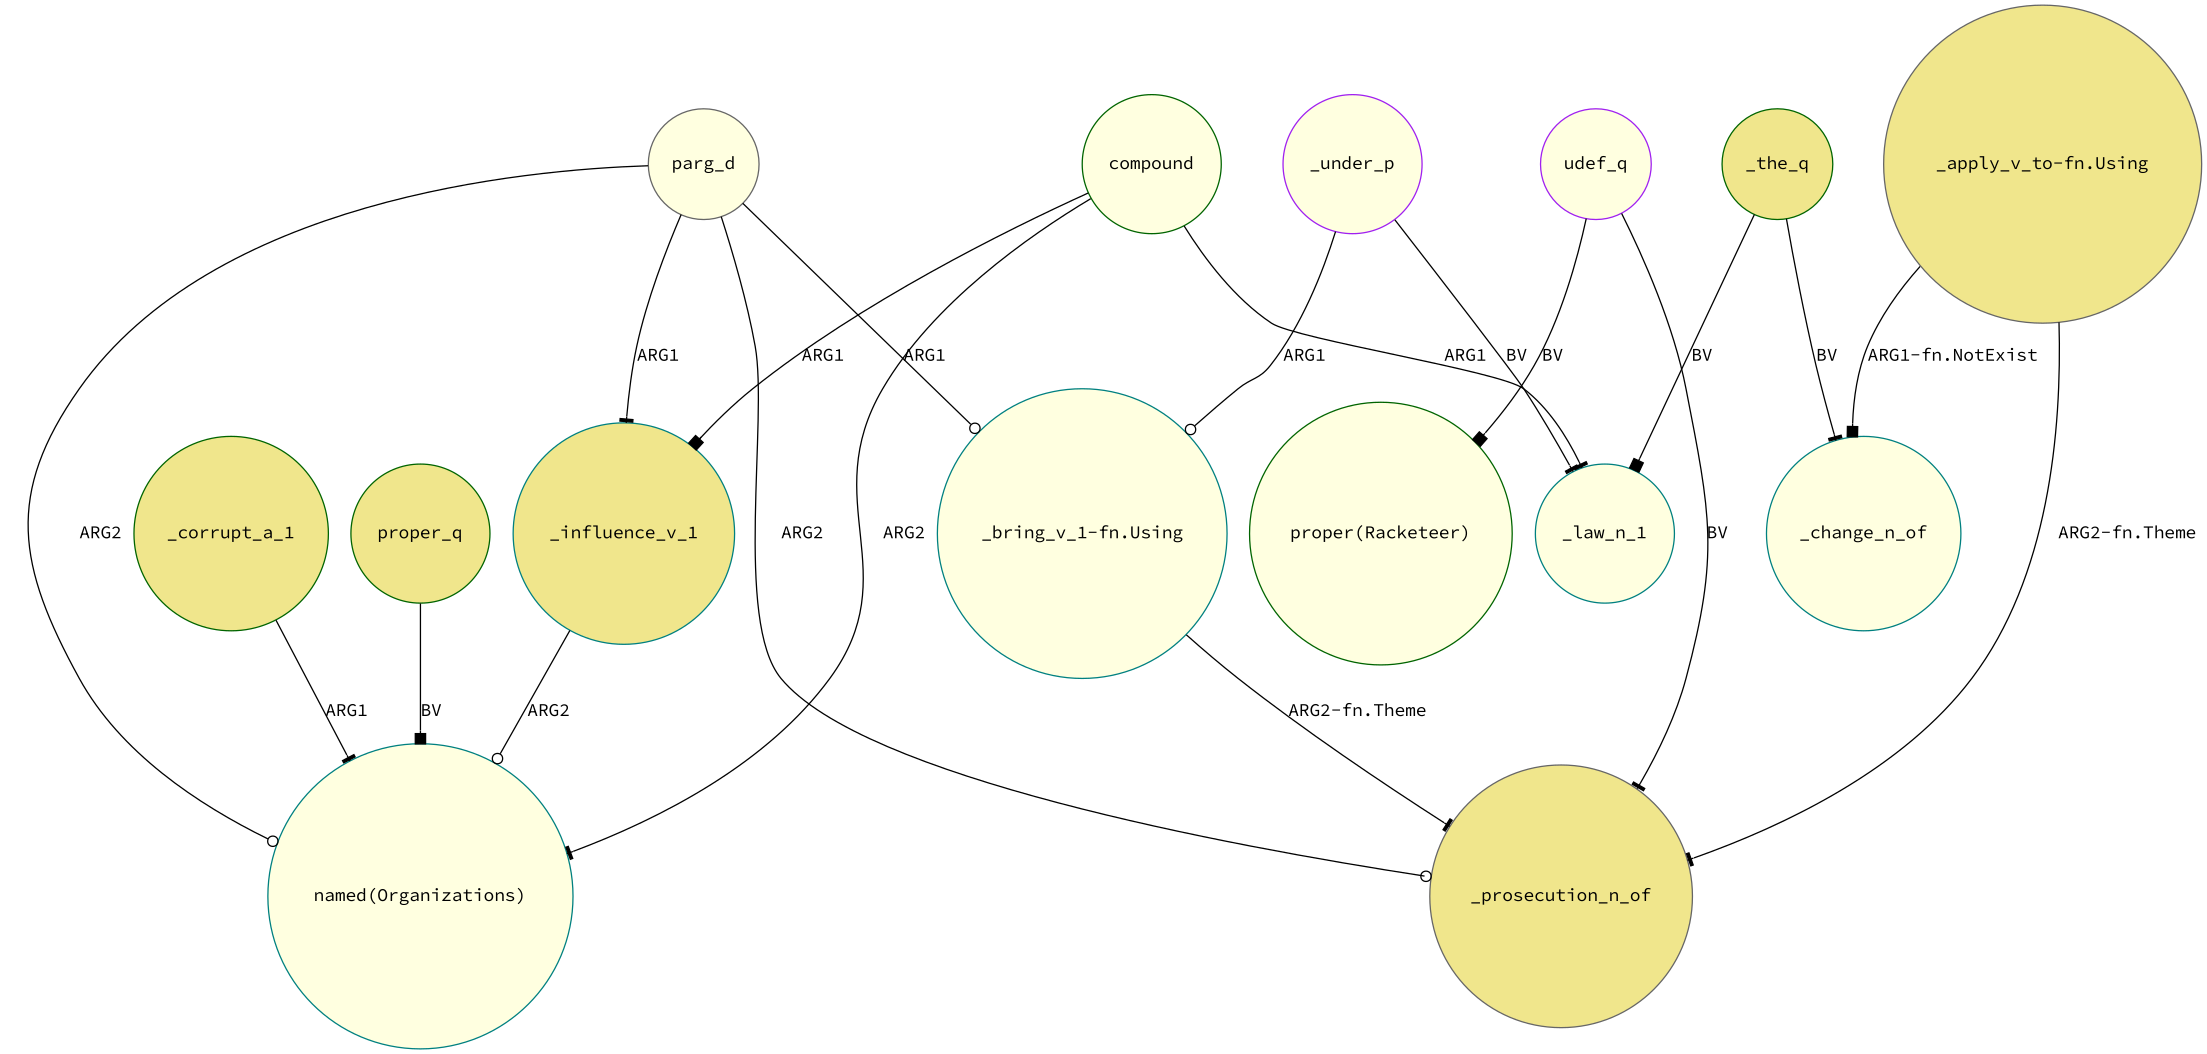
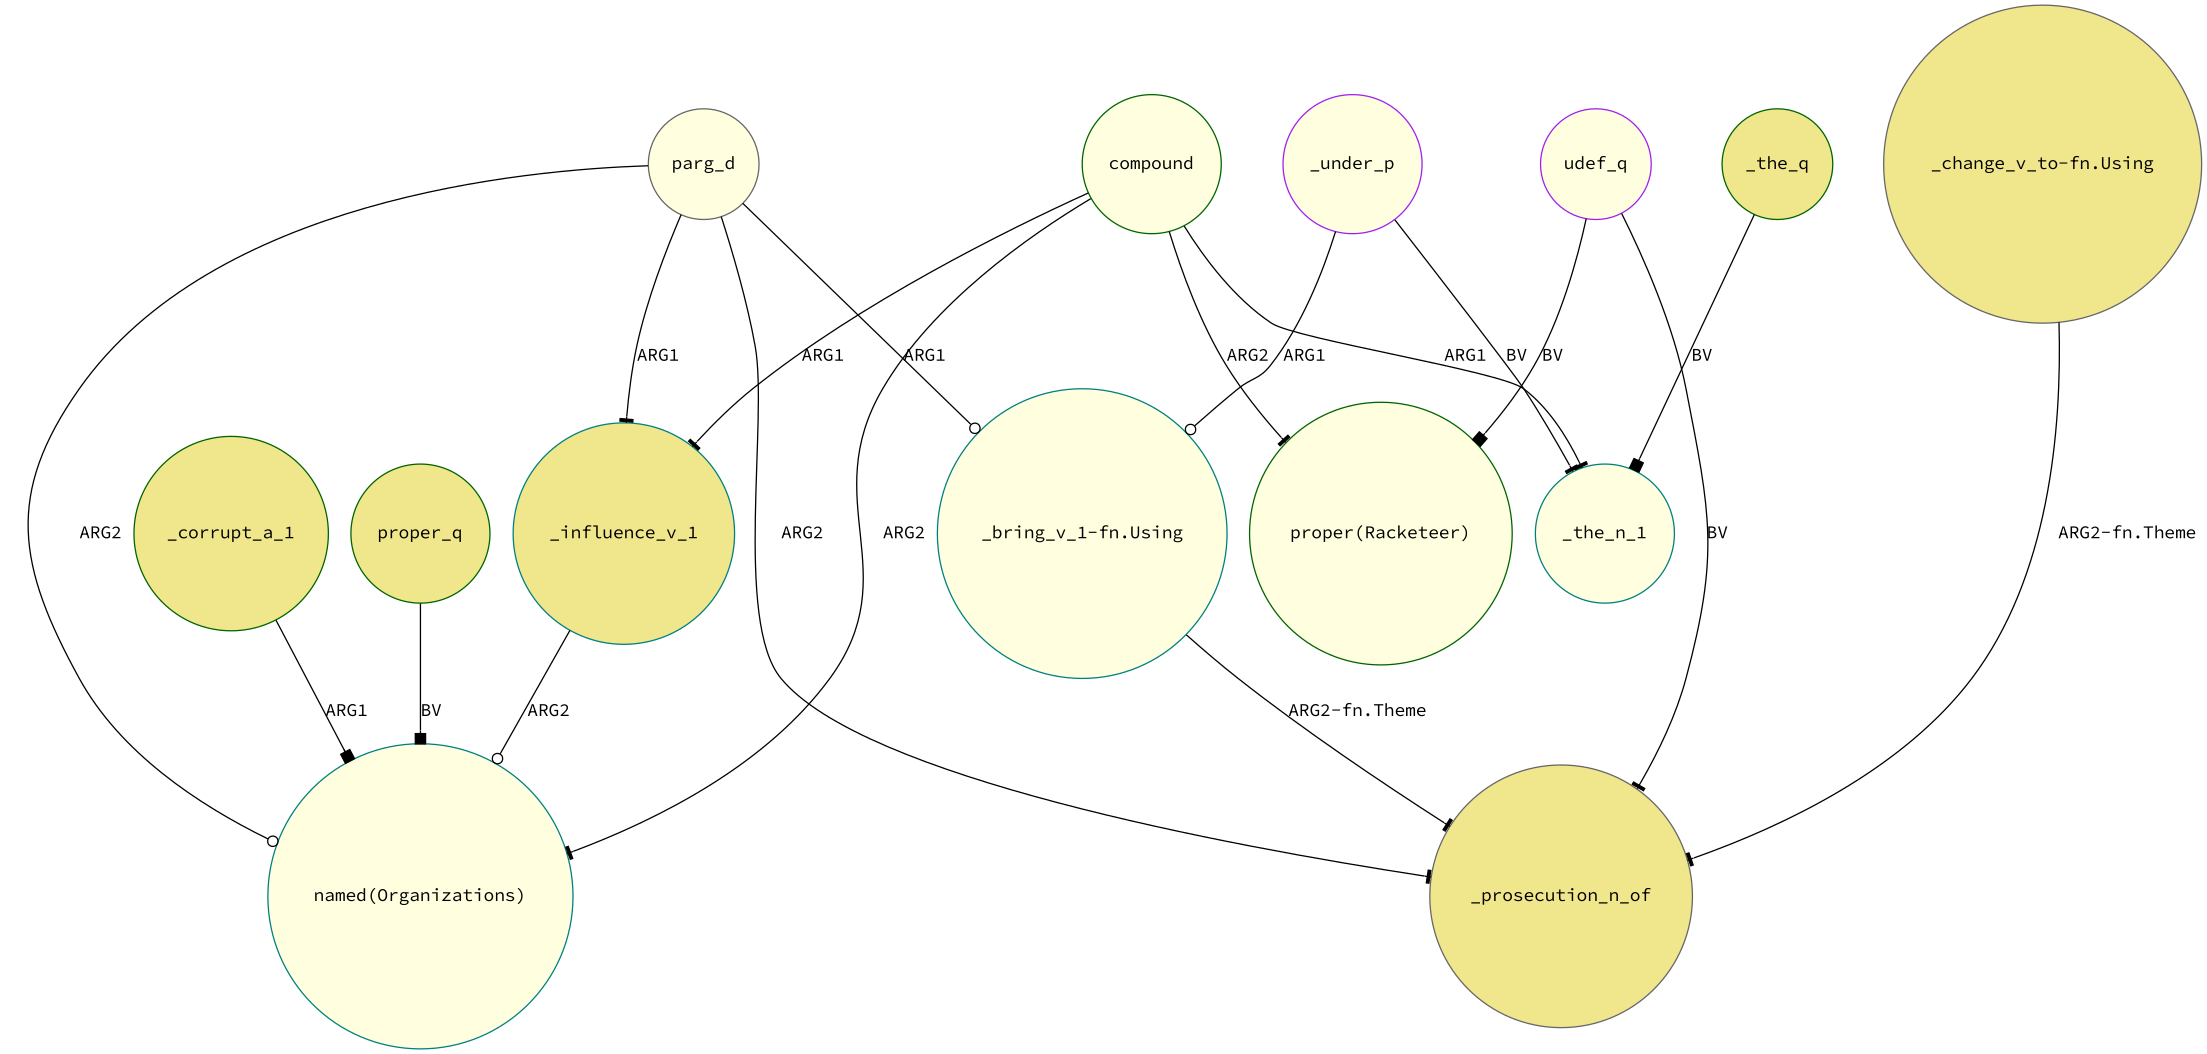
node "_apply_v_to-fn.Using": label "_apply_v_to-fn.Using" -> "_change_v_to-fn.Using"
edge "compound" -> "_influence_v_1": arrowhead box -> tee
edge "compound" -> "proper(Racketeer)": added, label "ARG2"
node "_law_n_1": label "_law_n_1" -> "_the_n_1"
node "_change_n_of": removed
edge "_corrupt_a_1" -> "named(Organizations)": arrowhead tee -> box
edge "parg_d" -> "_prosecution_n_of": arrowhead odot -> tee
